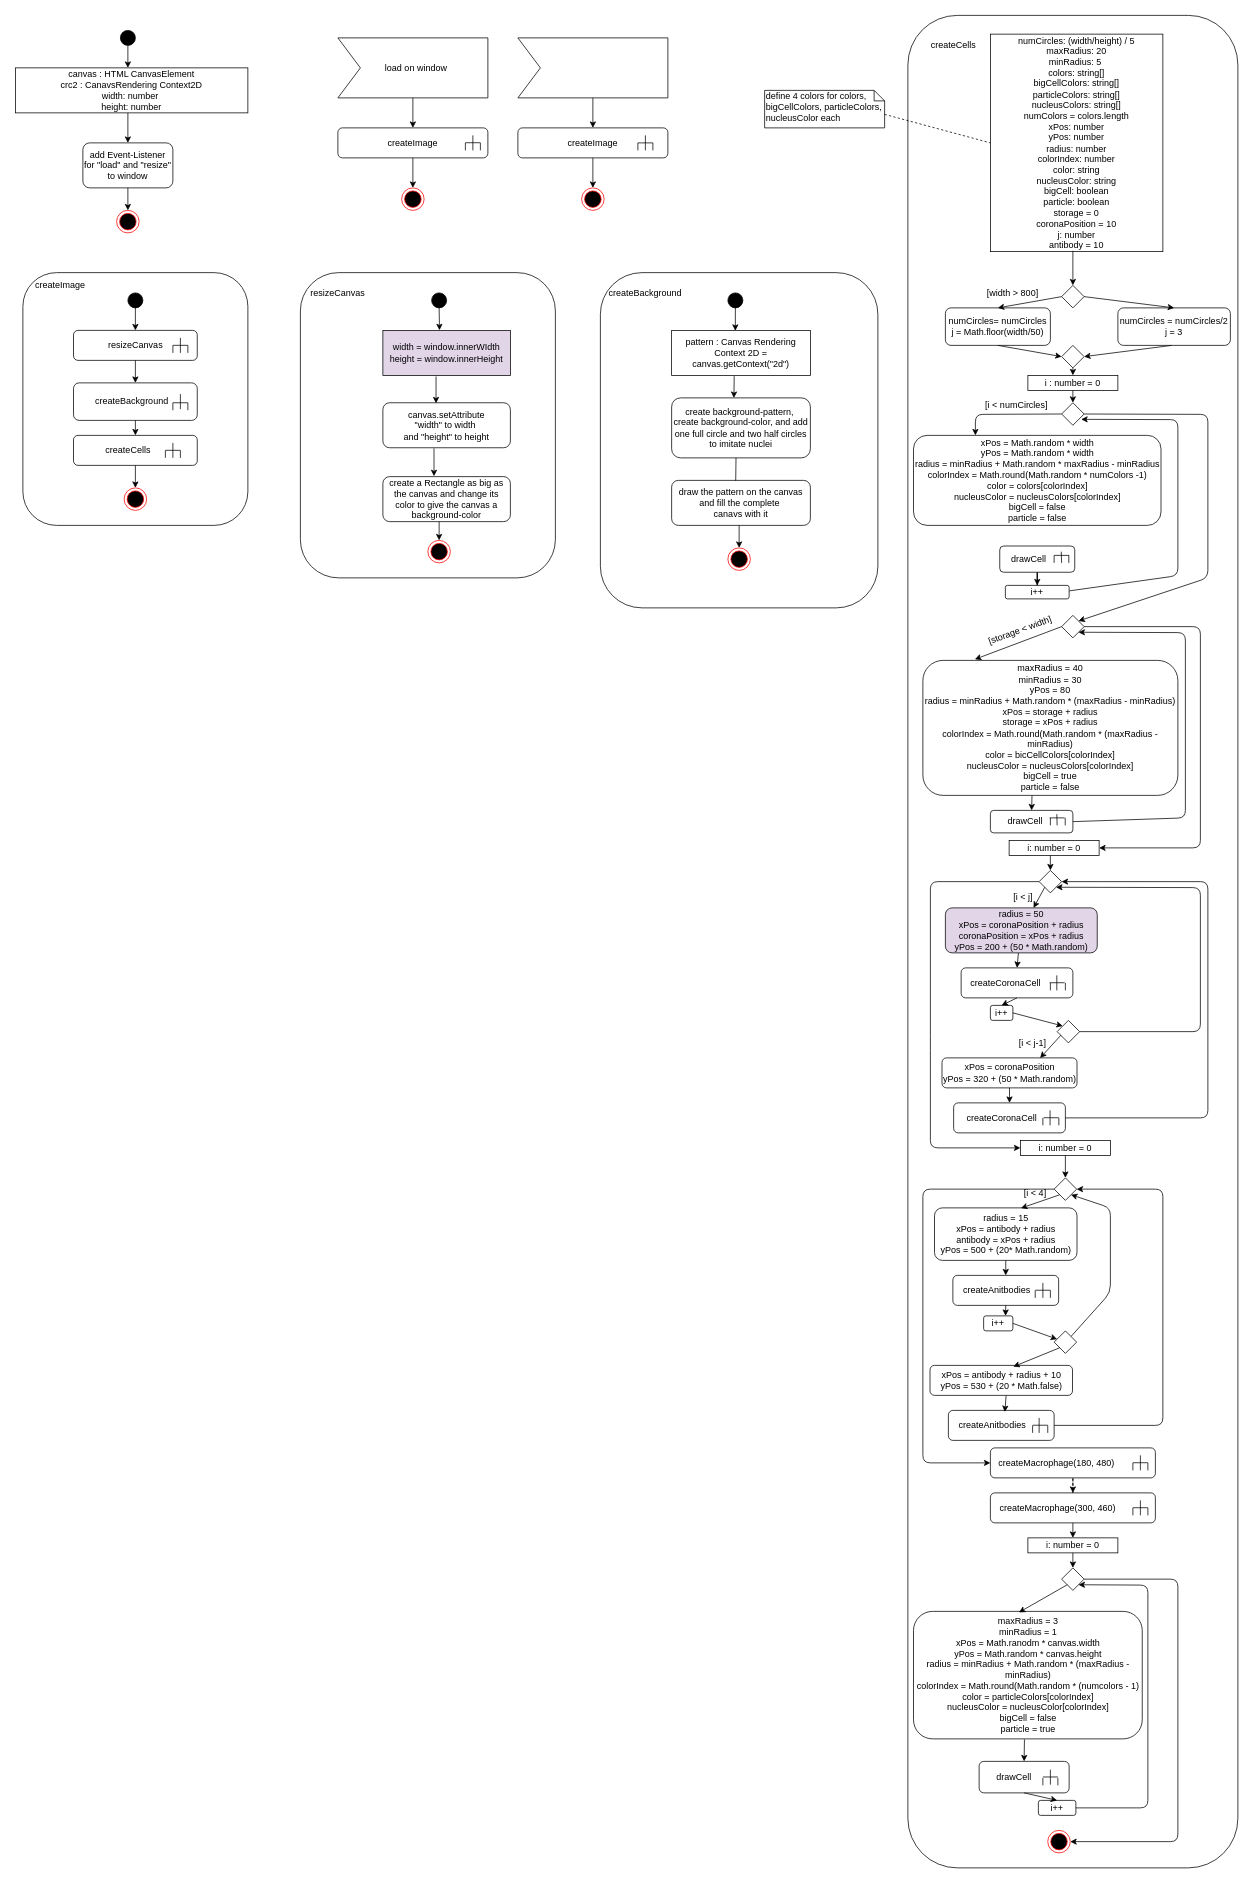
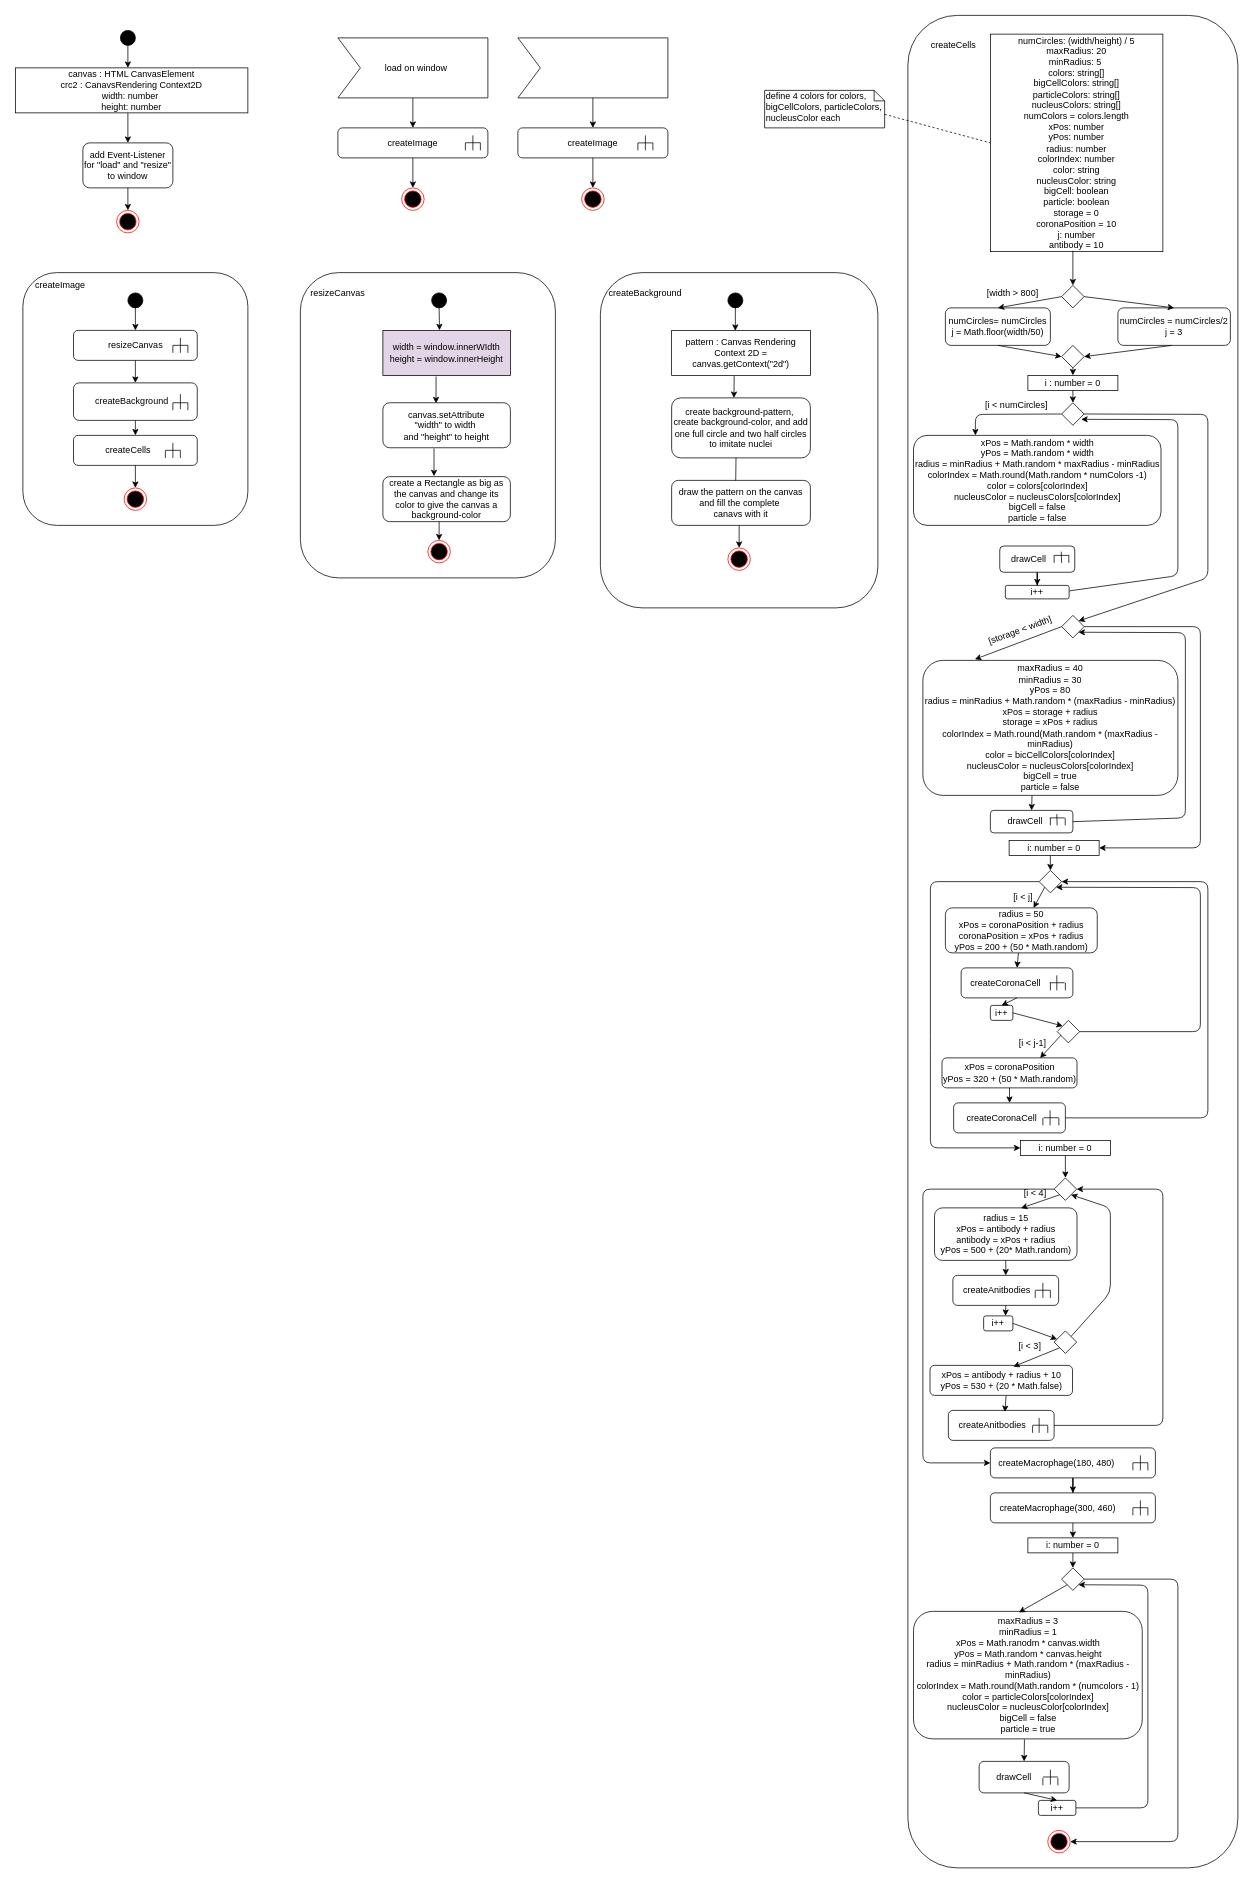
node "radius = 50 xPos = coronaPosition + radius coronaPosition = xPos + radius yPos = 200 + (50 * Math.random)": fillcolor #e1d5e7 -> #ffffff
node "[i < 3]": added
edge "createMacrophage(180, 480)" -> "createMacrophage(300, 460)": style dashed -> solid
